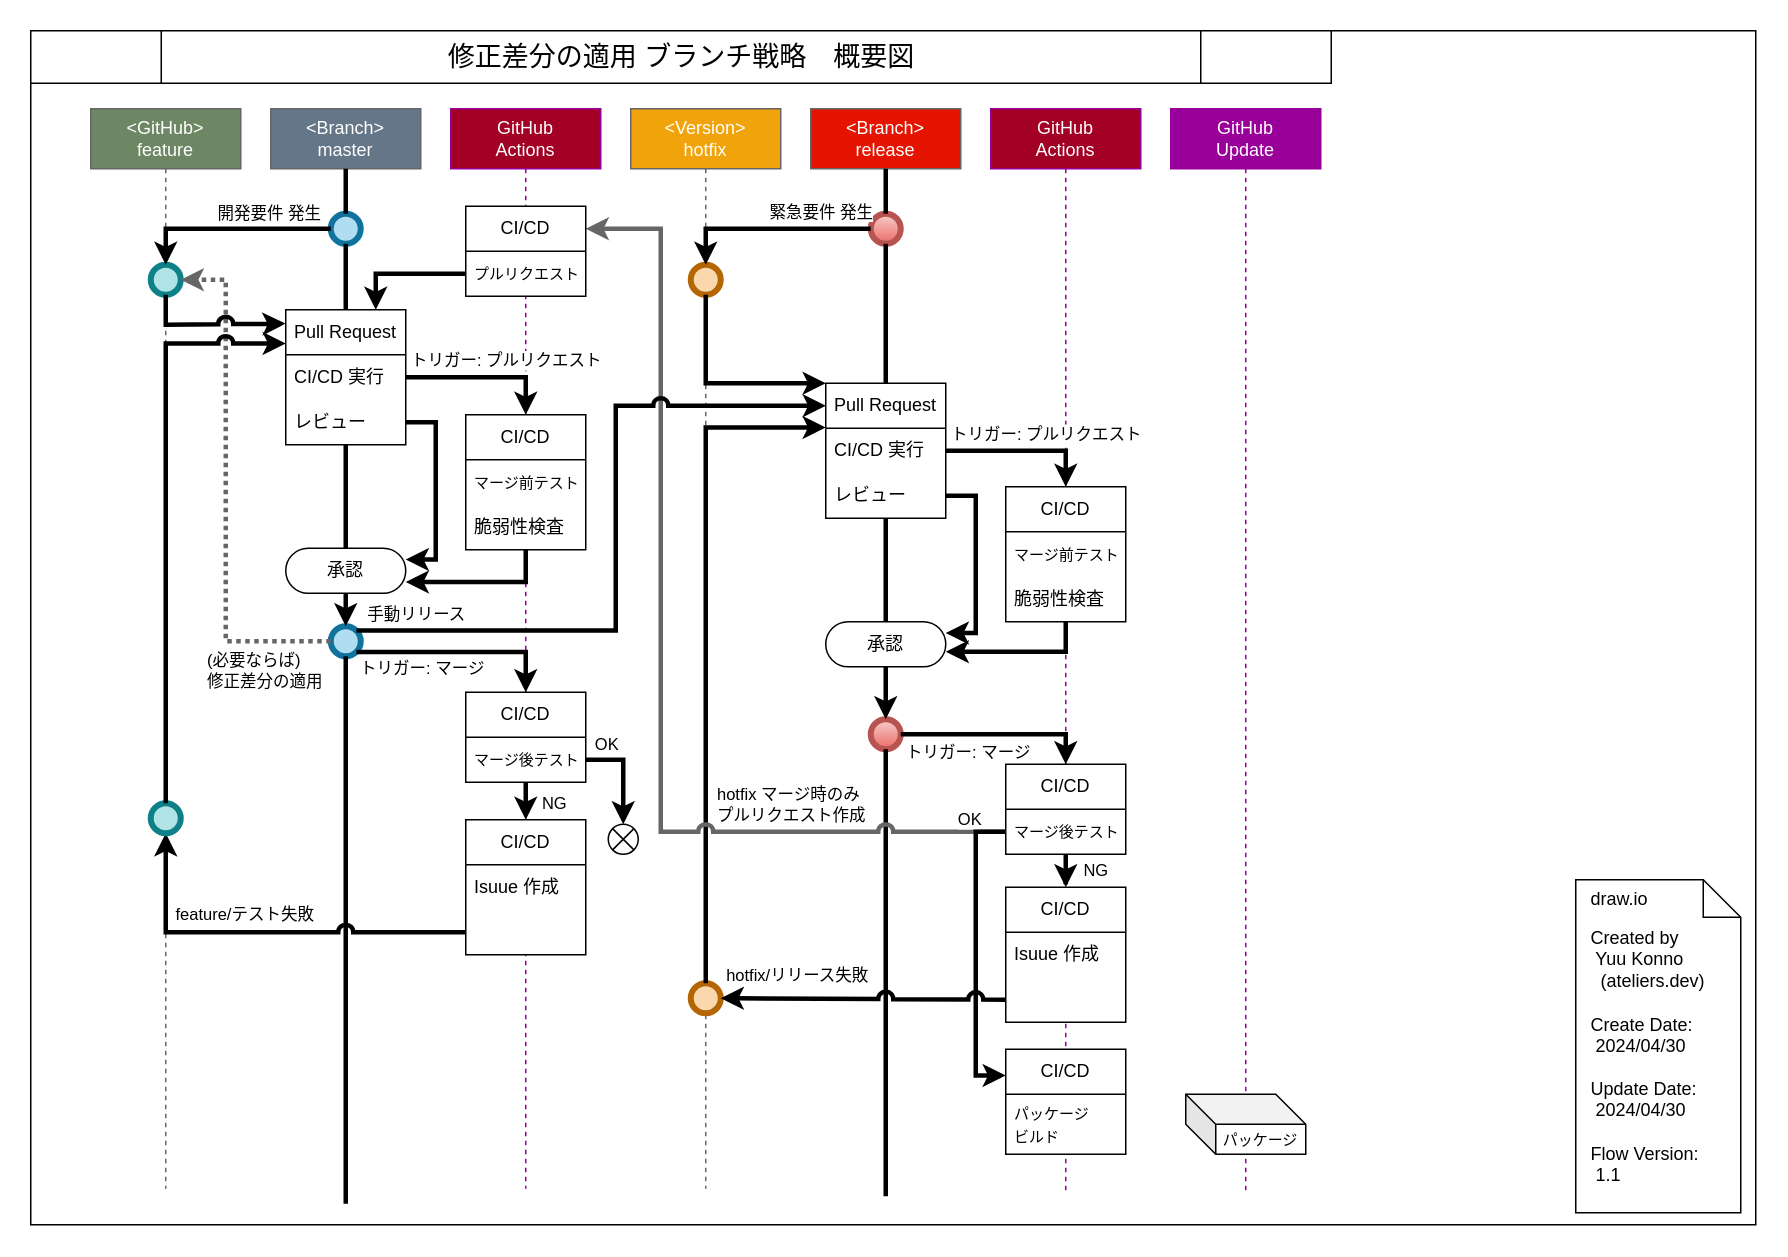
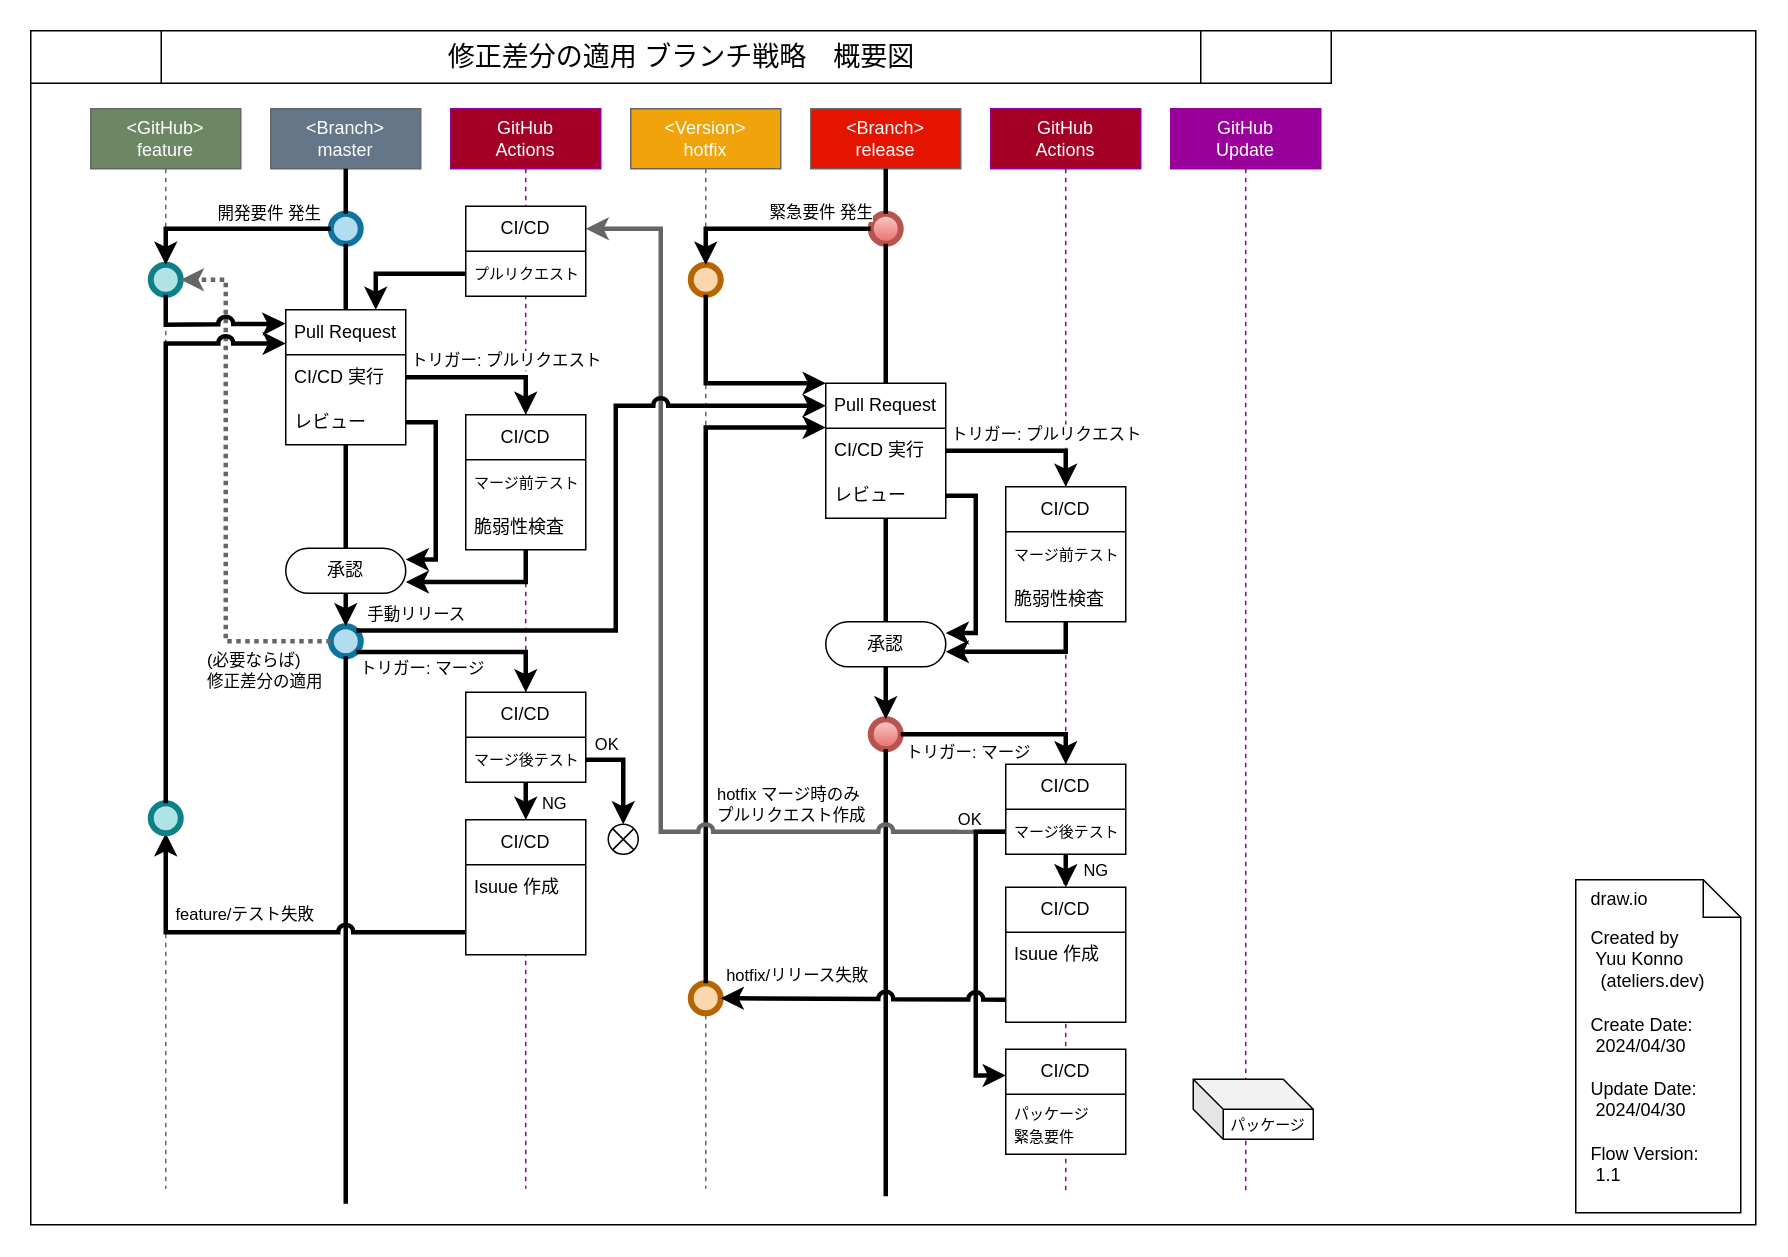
node "パッケージ ビルド": label "パッケージ ビルド" -> "パッケージ 緊急要件"
node "パッケージ": moved (1246, 1124) -> (1253, 1109)
